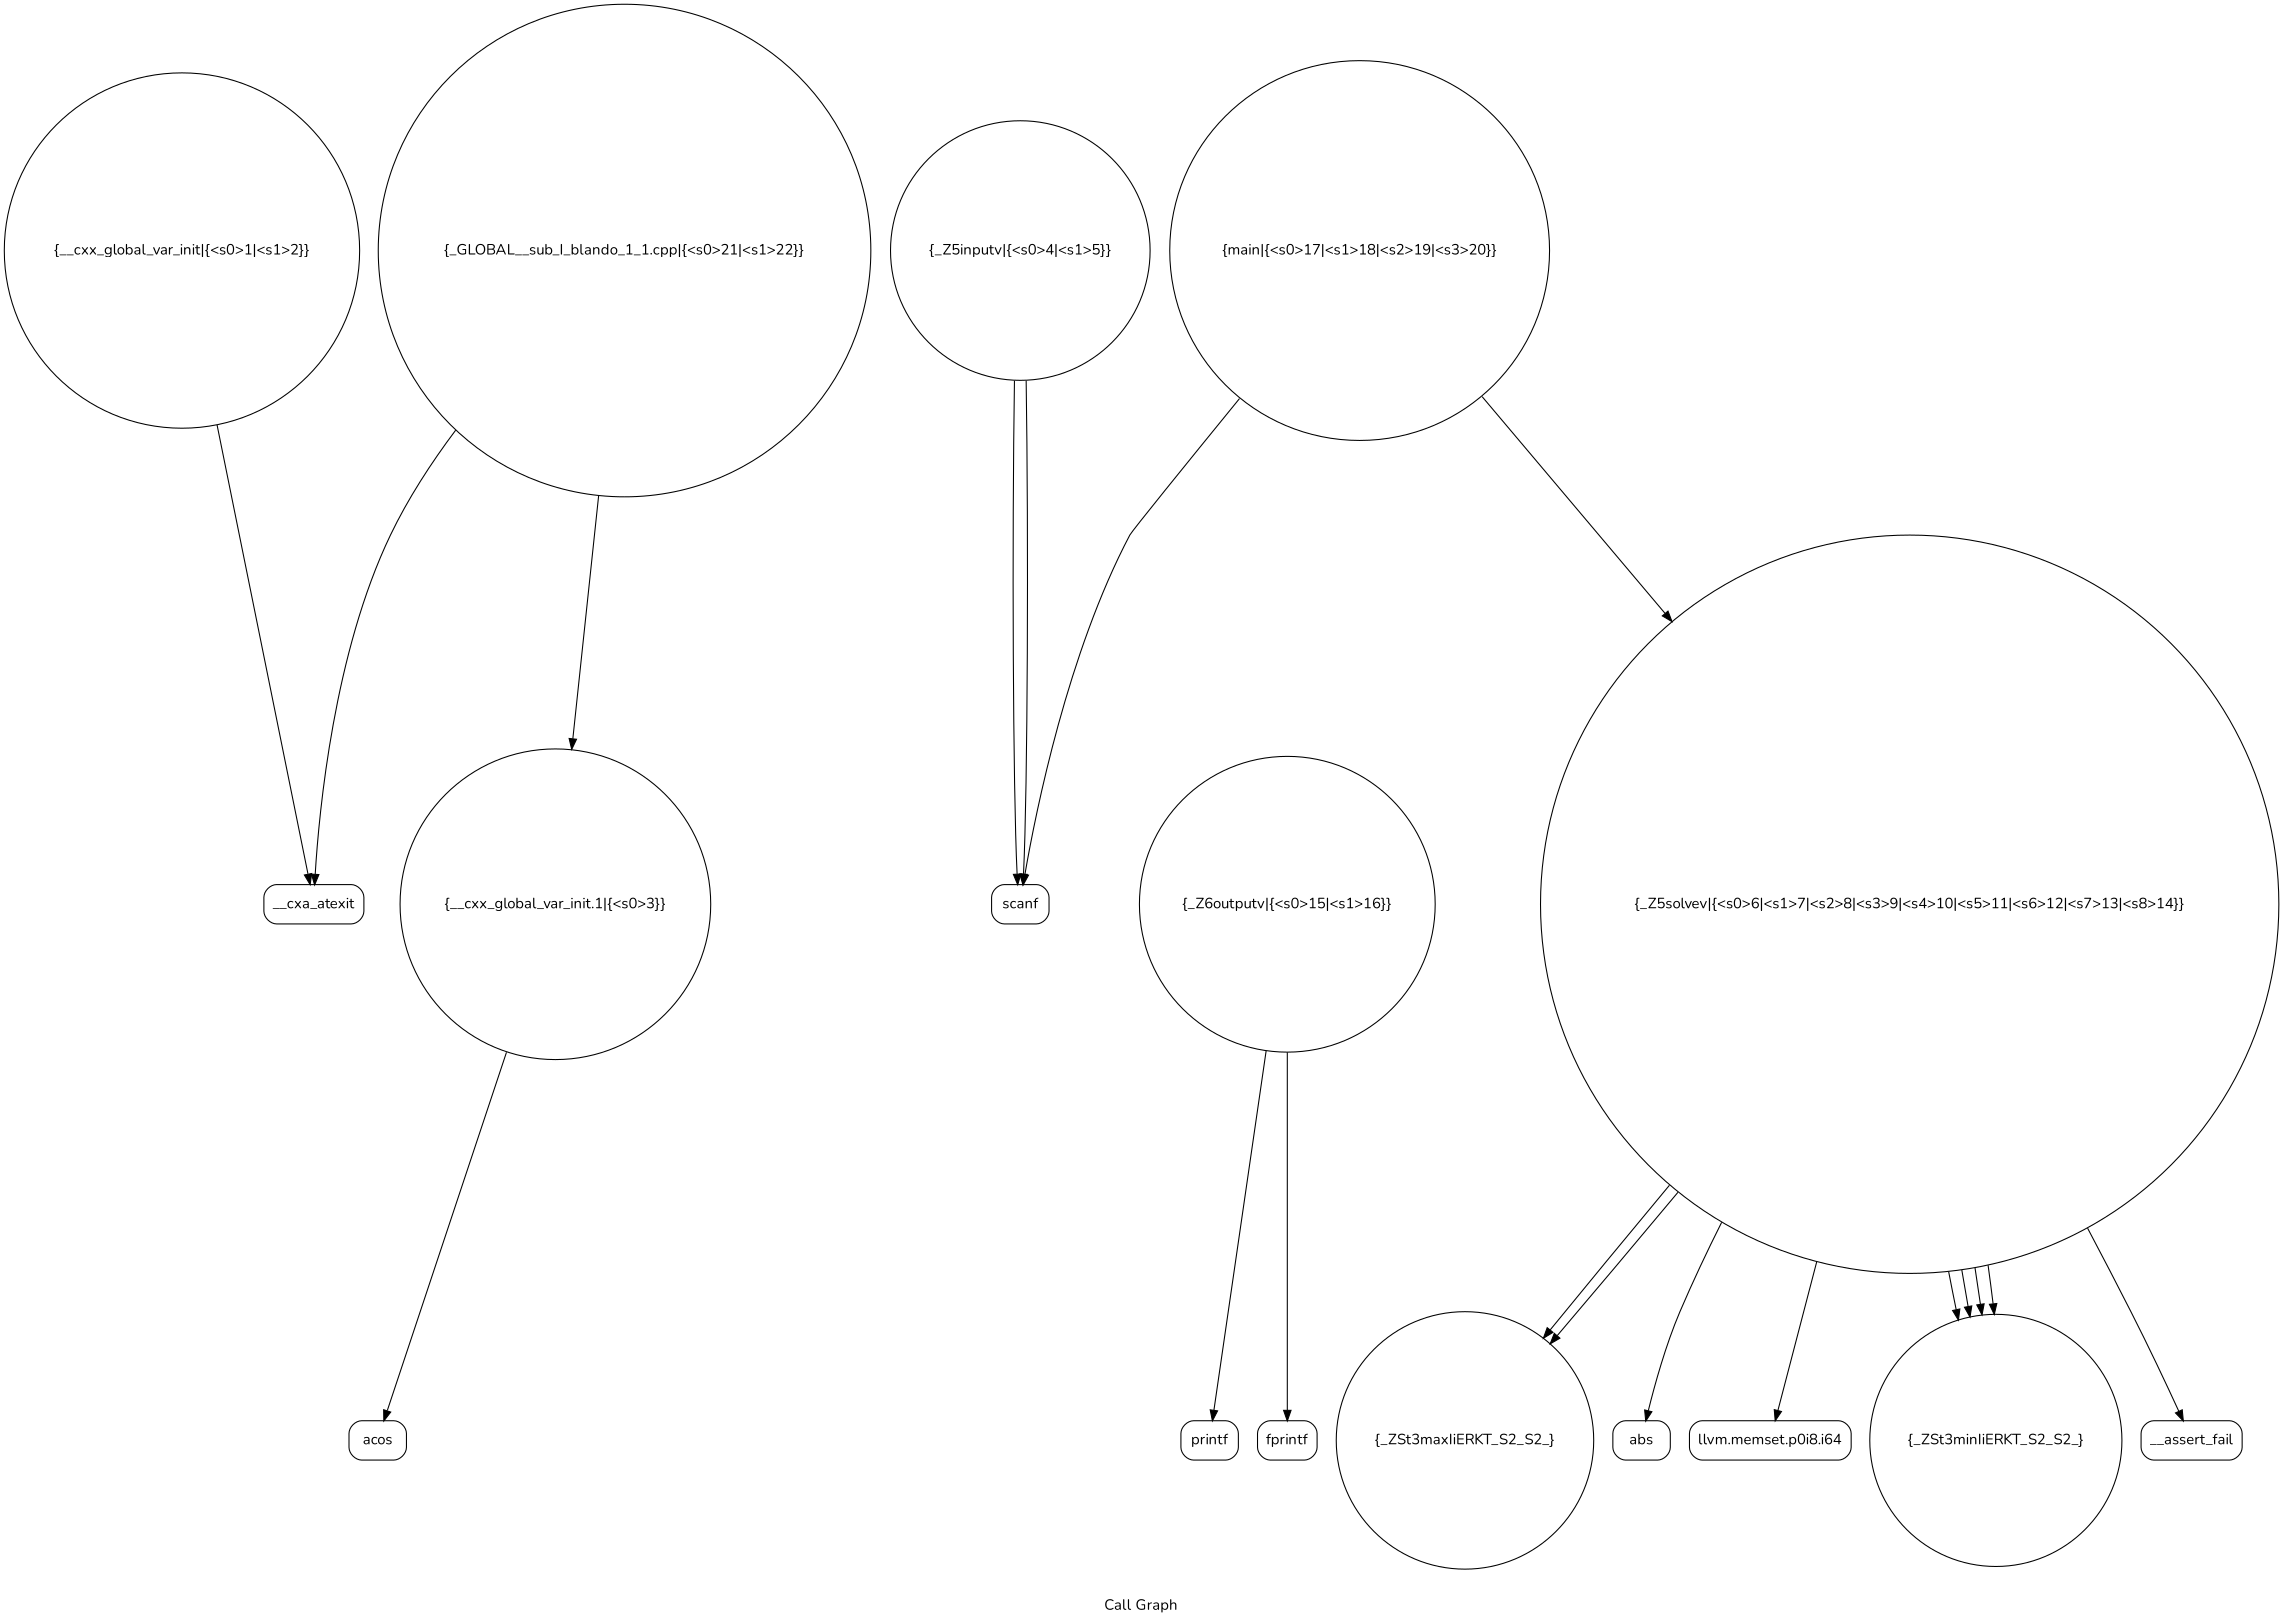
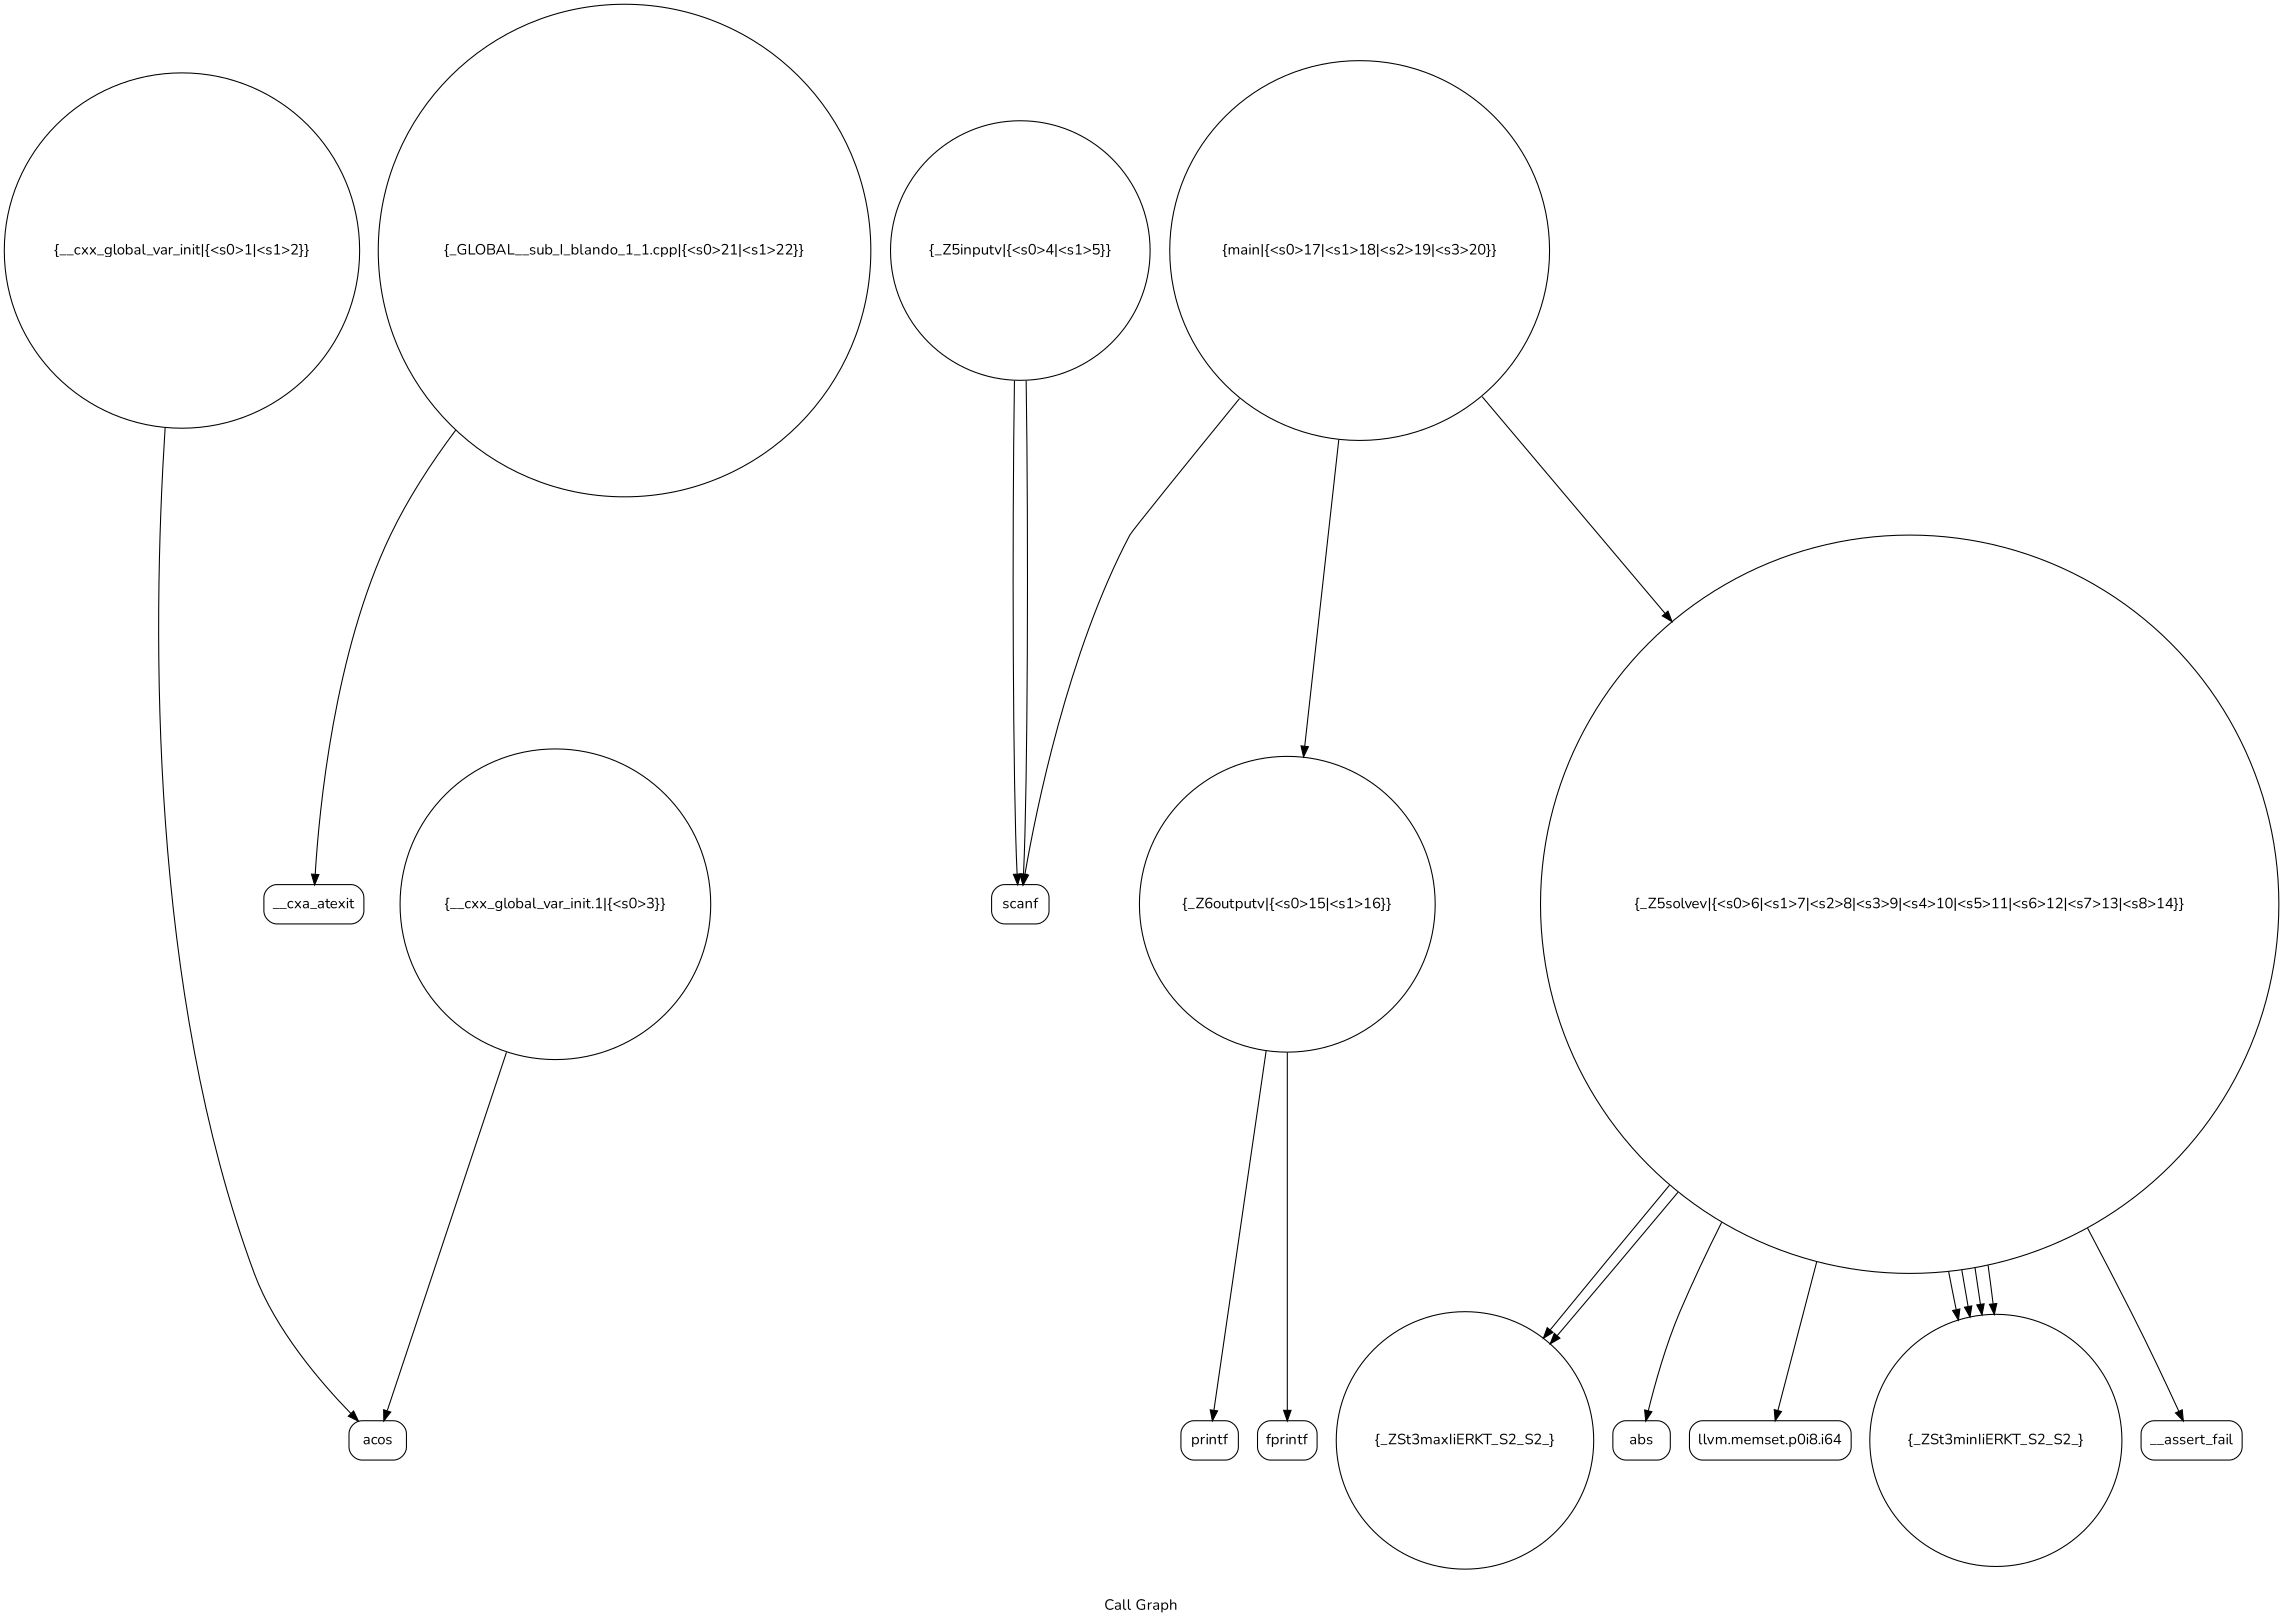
edge "{main|{<s0>17|<s1>18|<s2>19|<s3>20}}" -> "{_Z6outputv|{<s0>15|<s1>16}}": added
edge "{_GLOBAL__sub_I_blando_1_1.cpp|{<s0>21|<s1>22}}" -> "{__cxx_global_var_init.1|{<s0>3}}": removed
edge "{__cxx_global_var_init|{<s0>1|<s1>2}}" -> "__cxa_atexit": now "{__cxx_global_var_init|{<s0>1|<s1>2}}" -> "acos"
